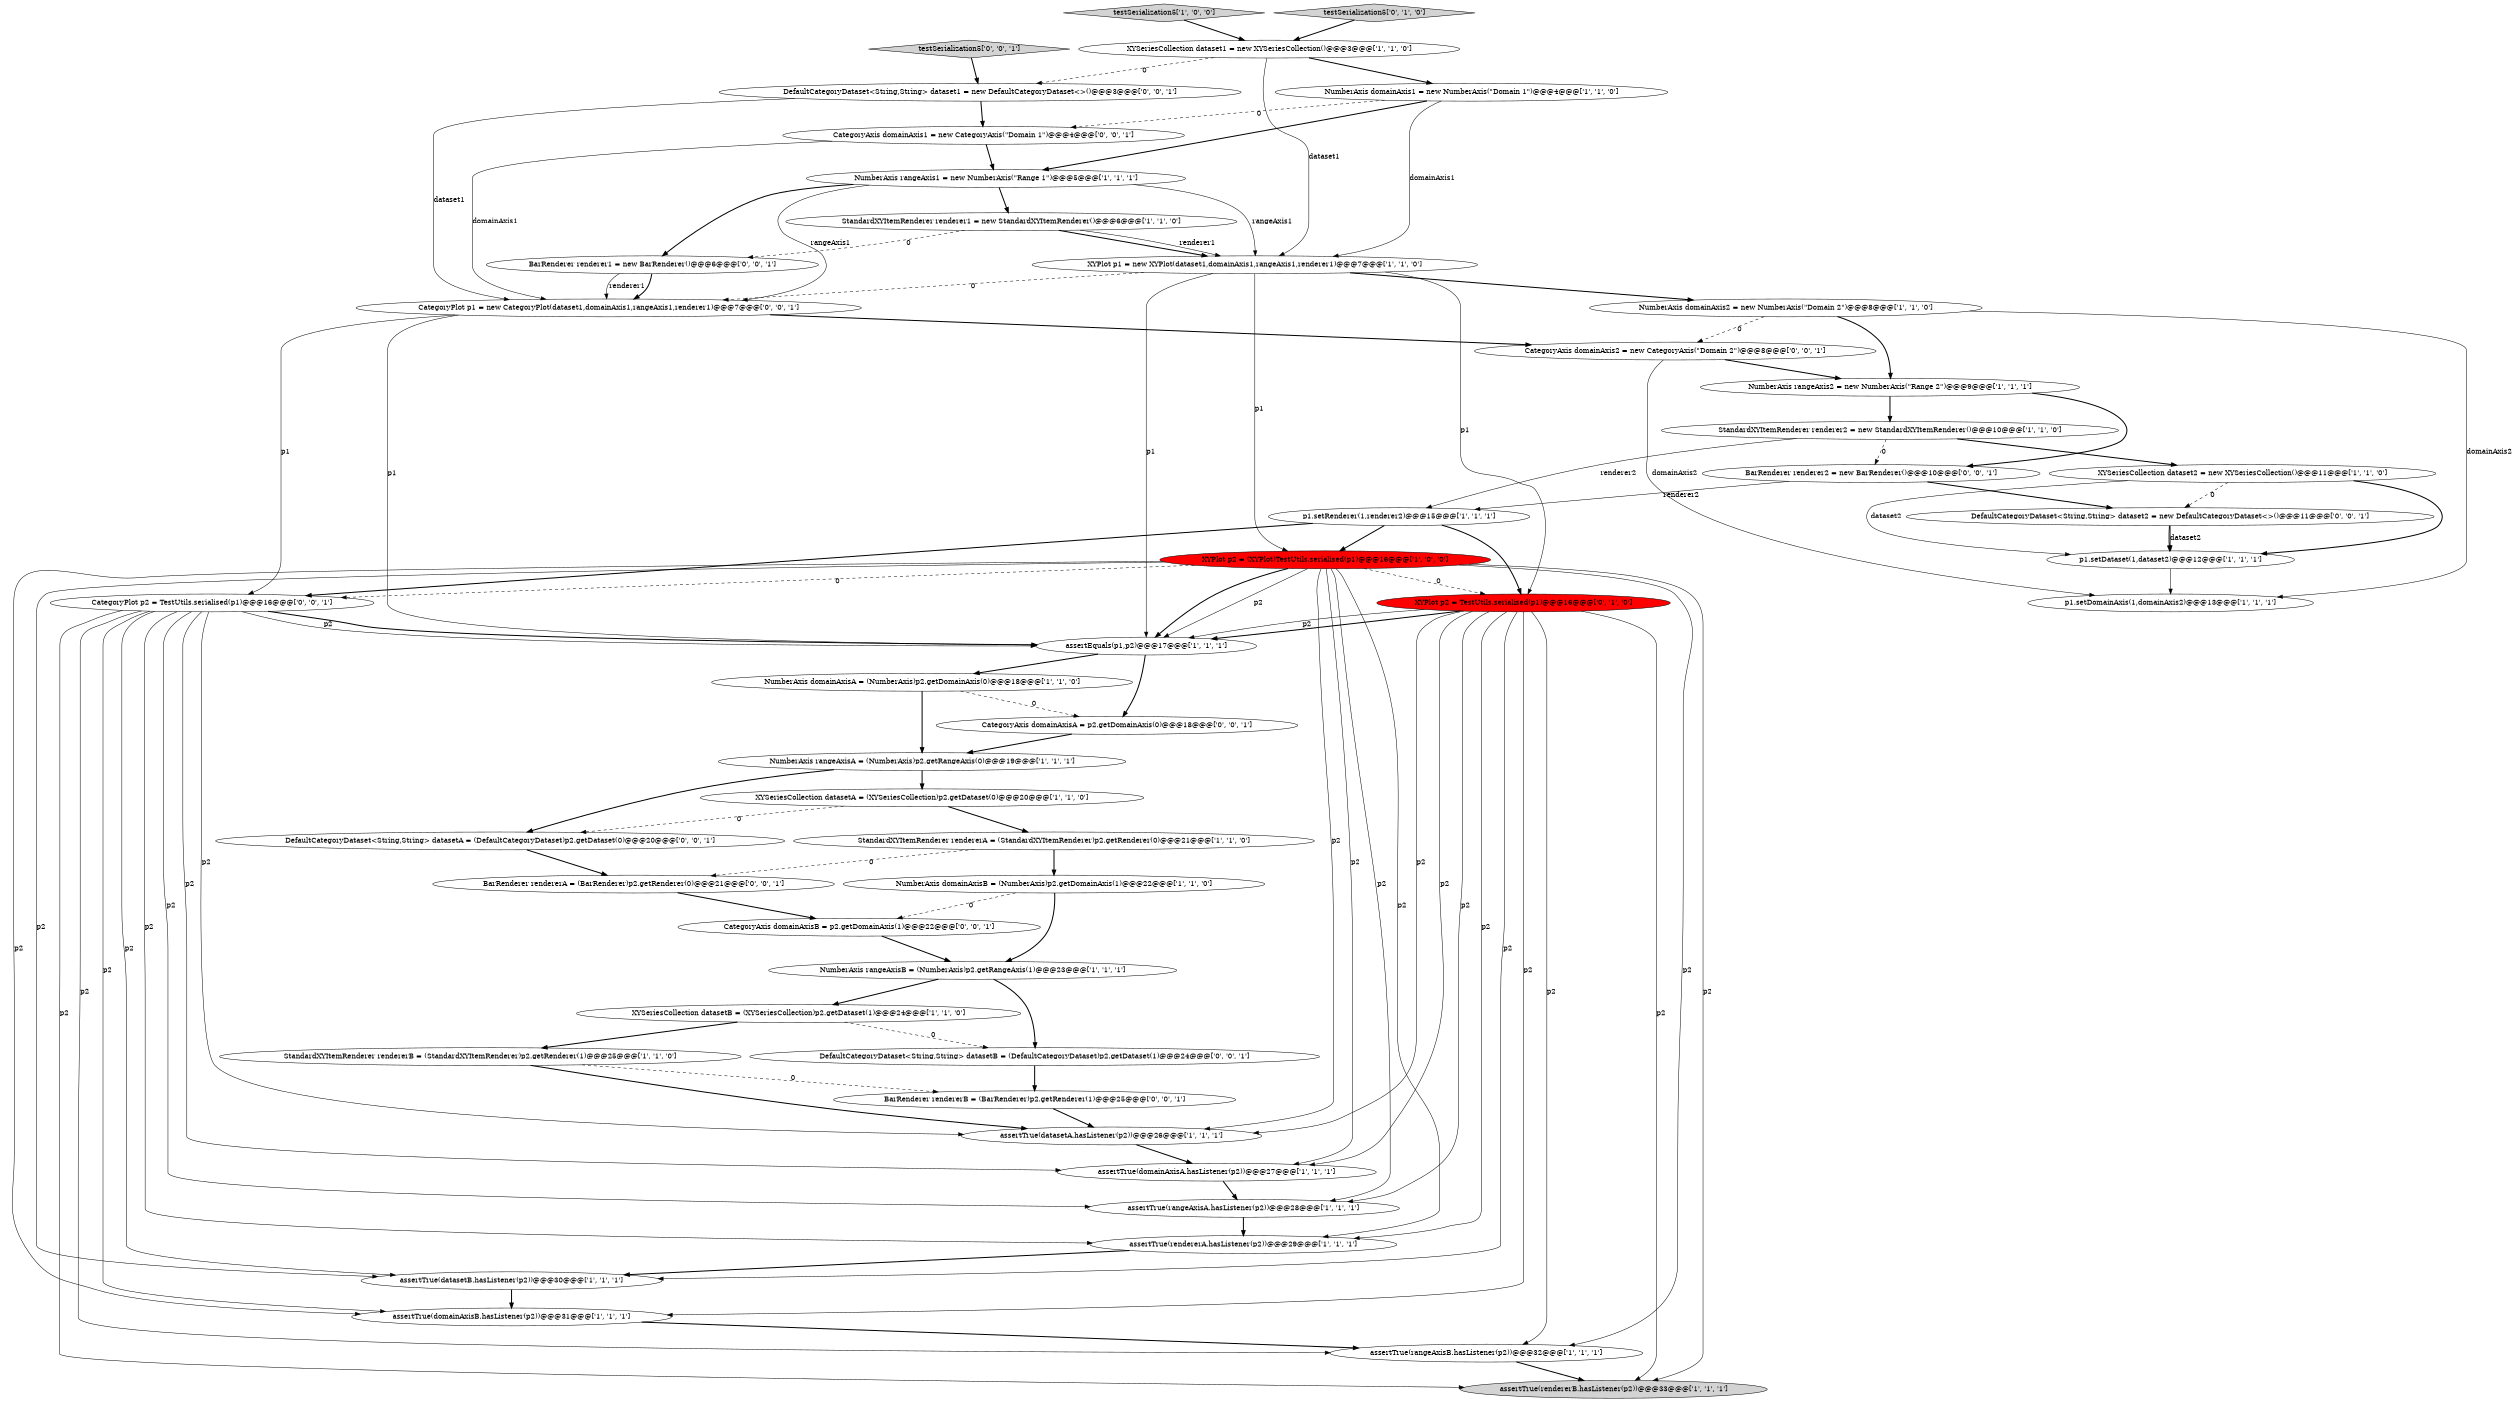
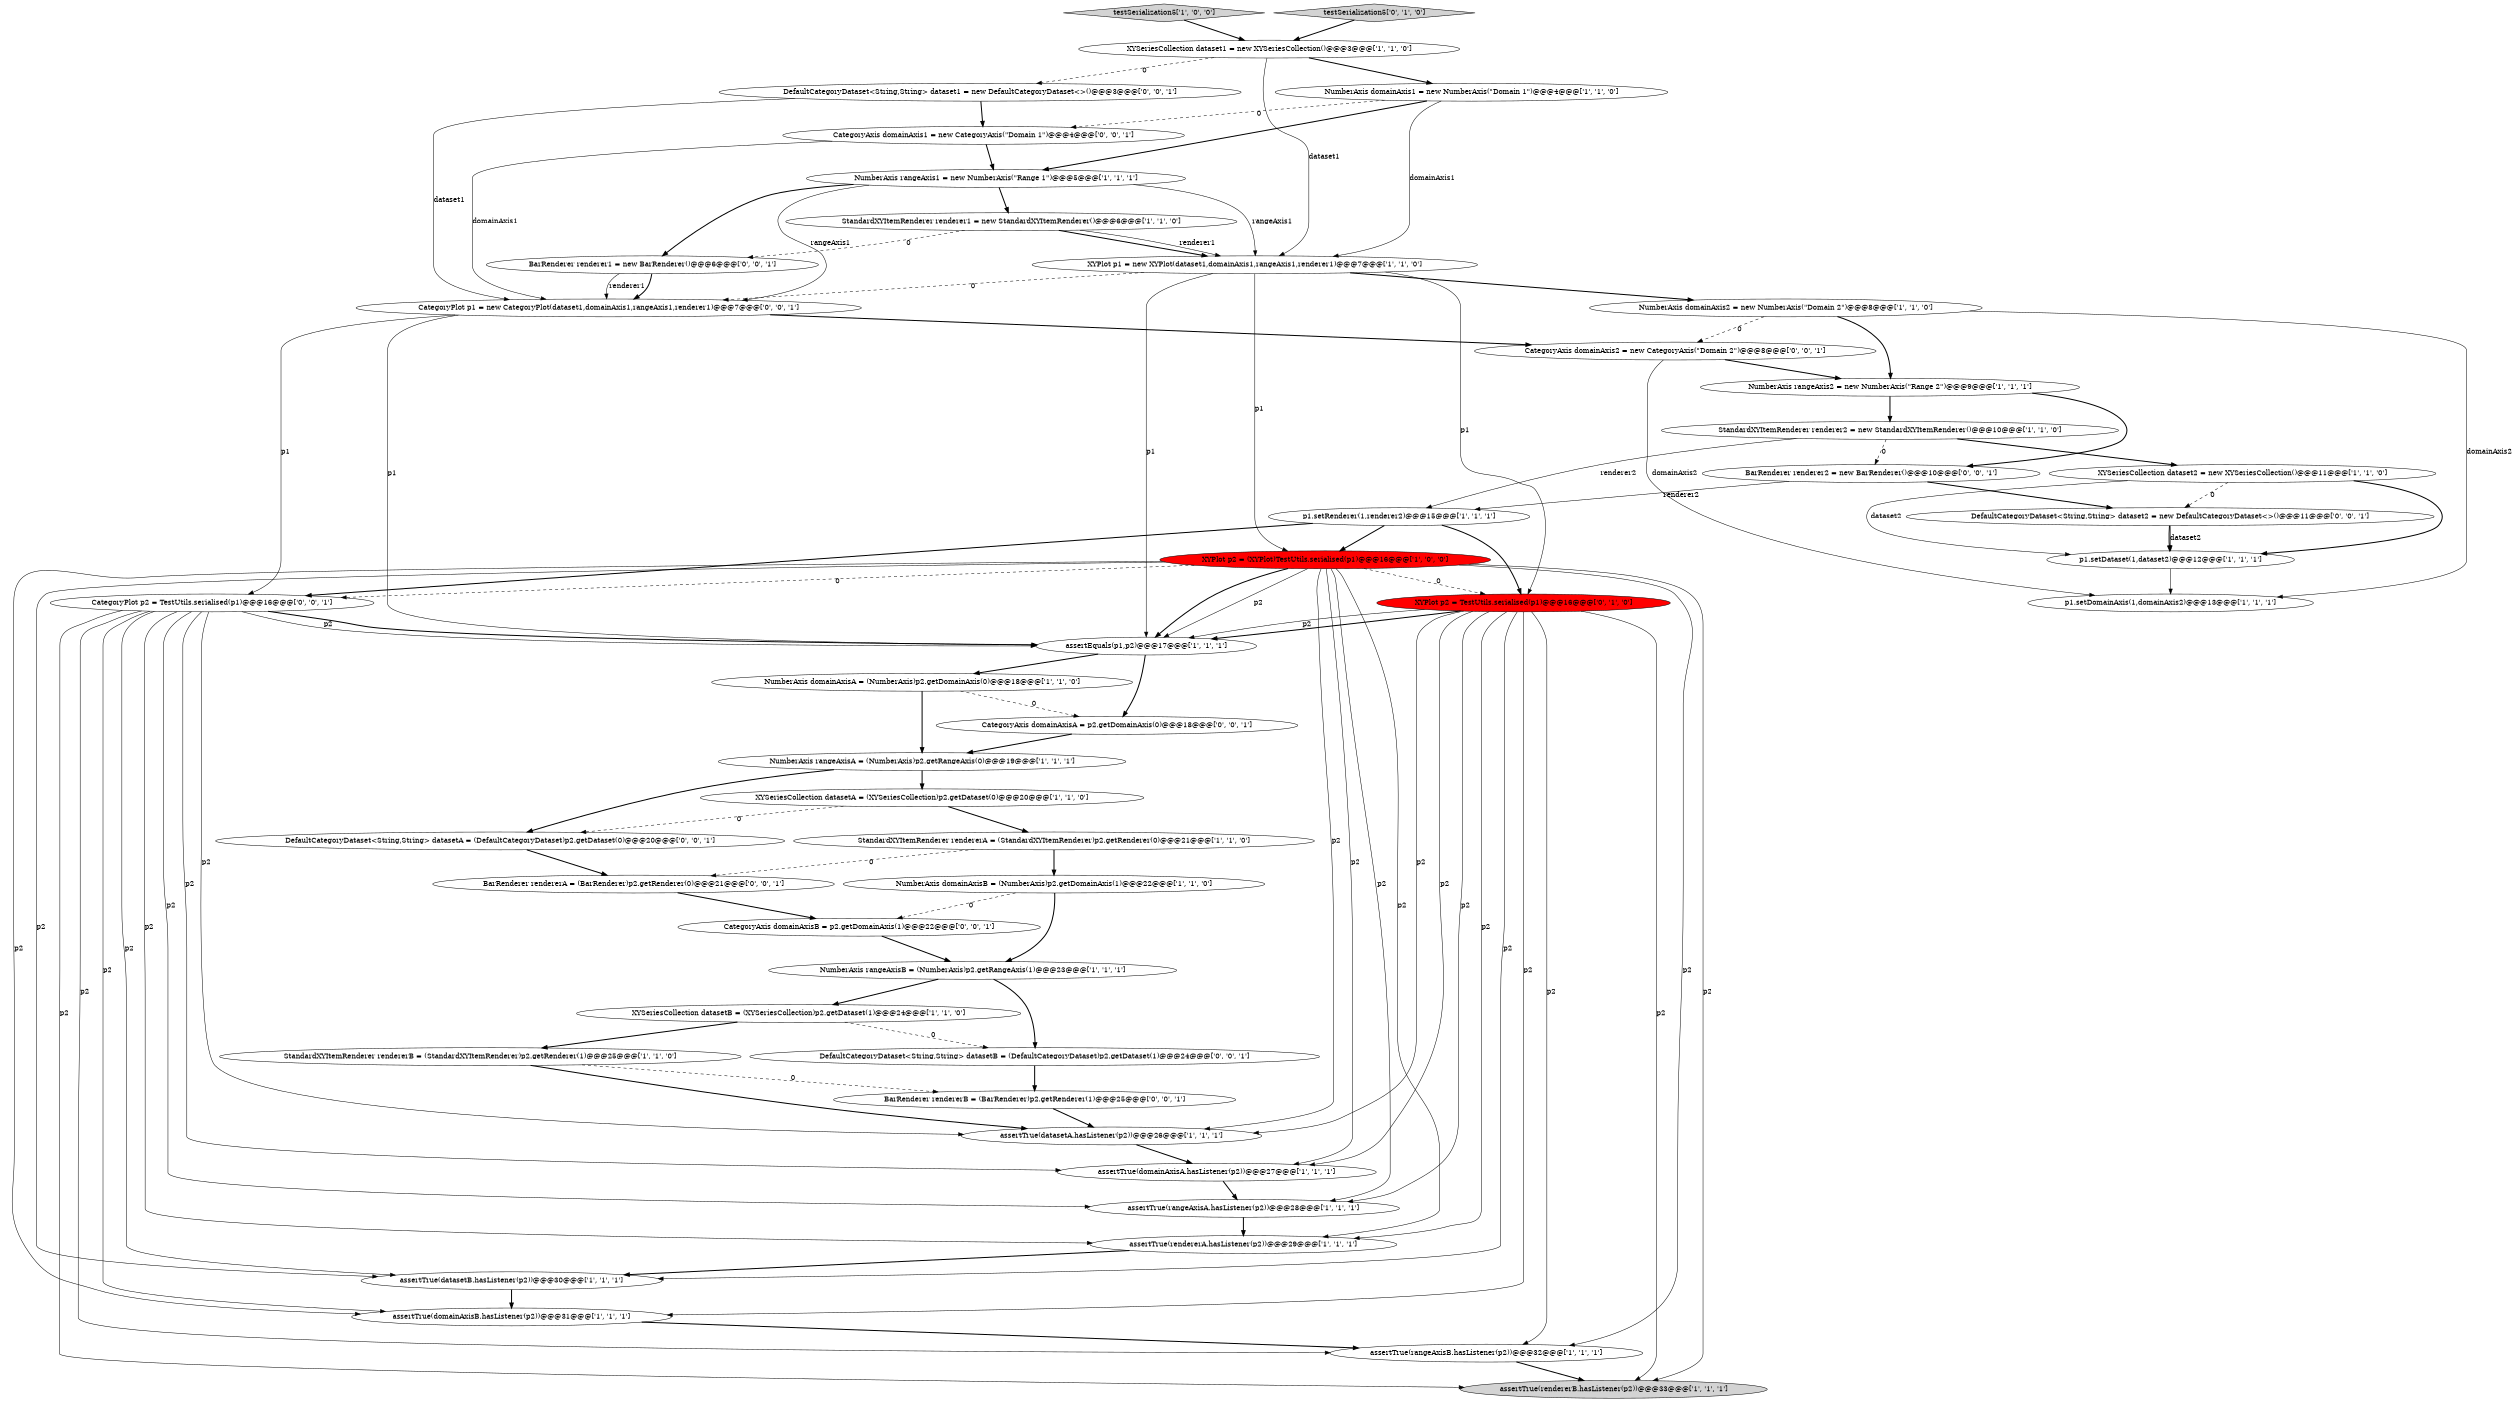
node "testSerialization5['0', '0', '1']": removed
